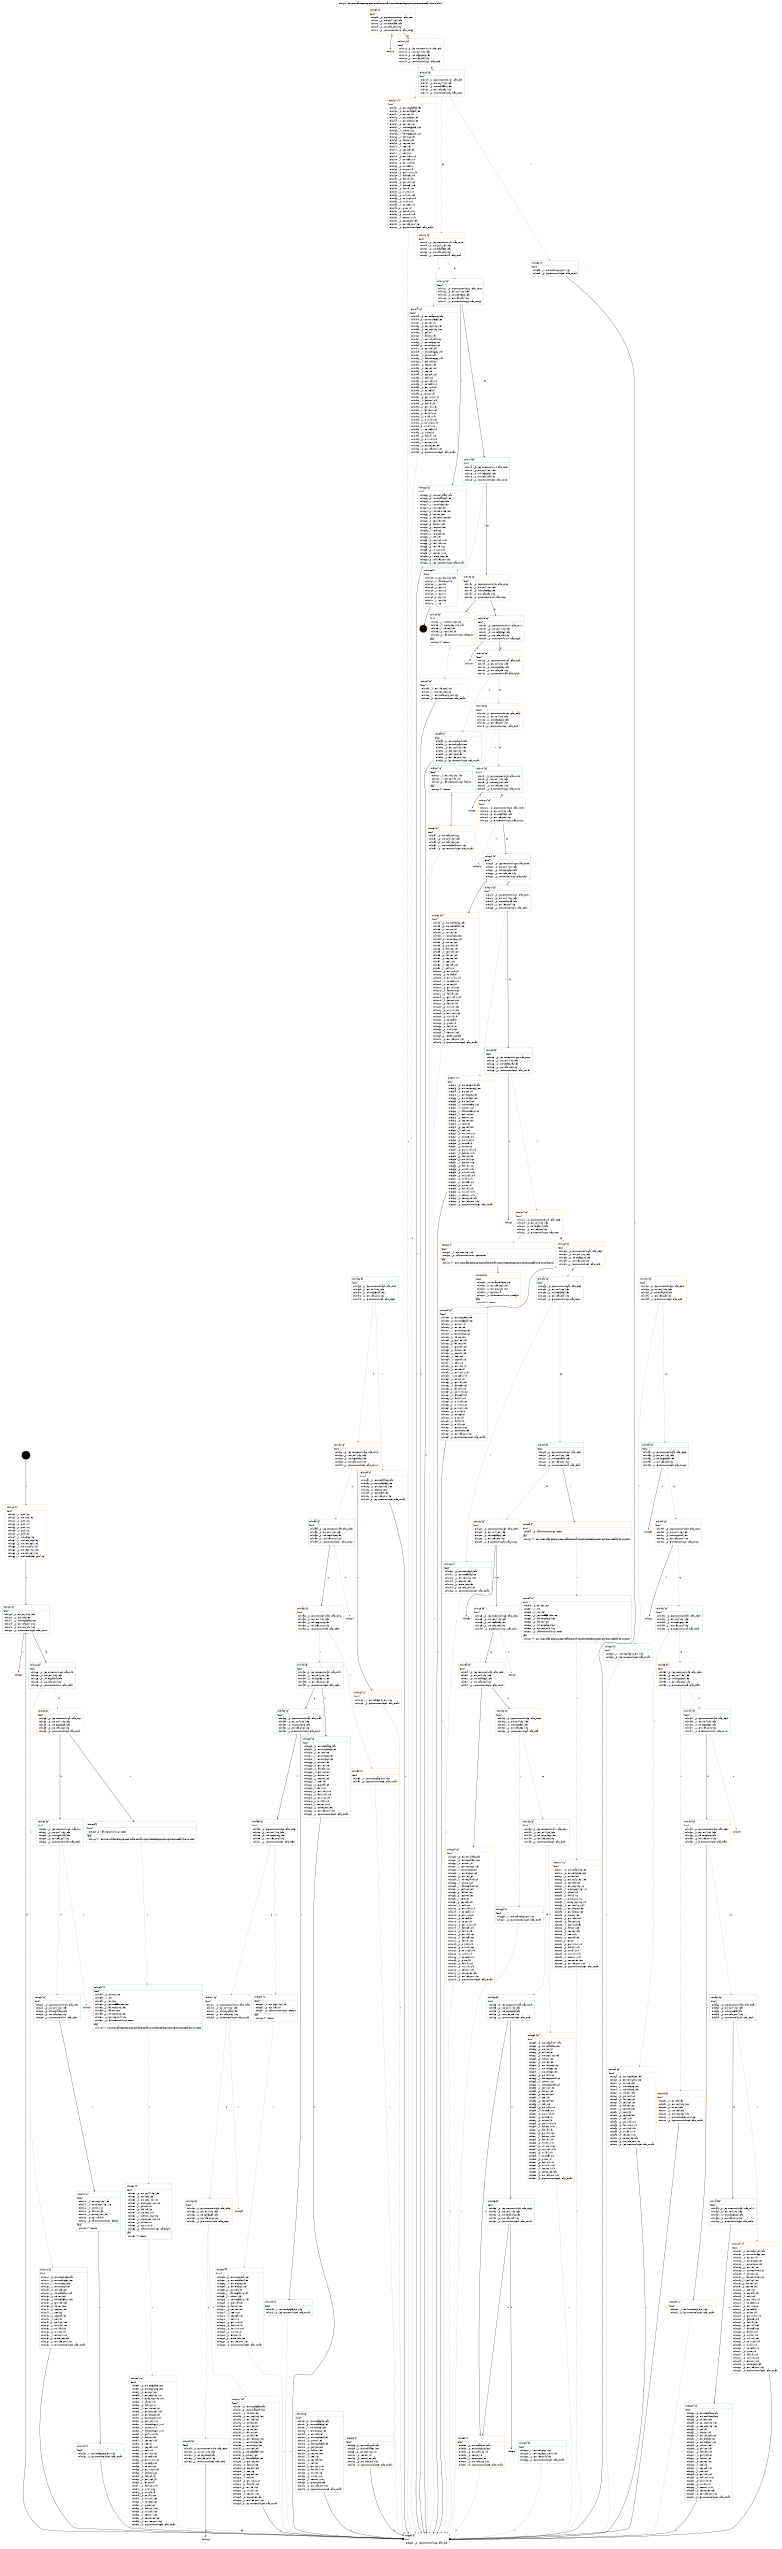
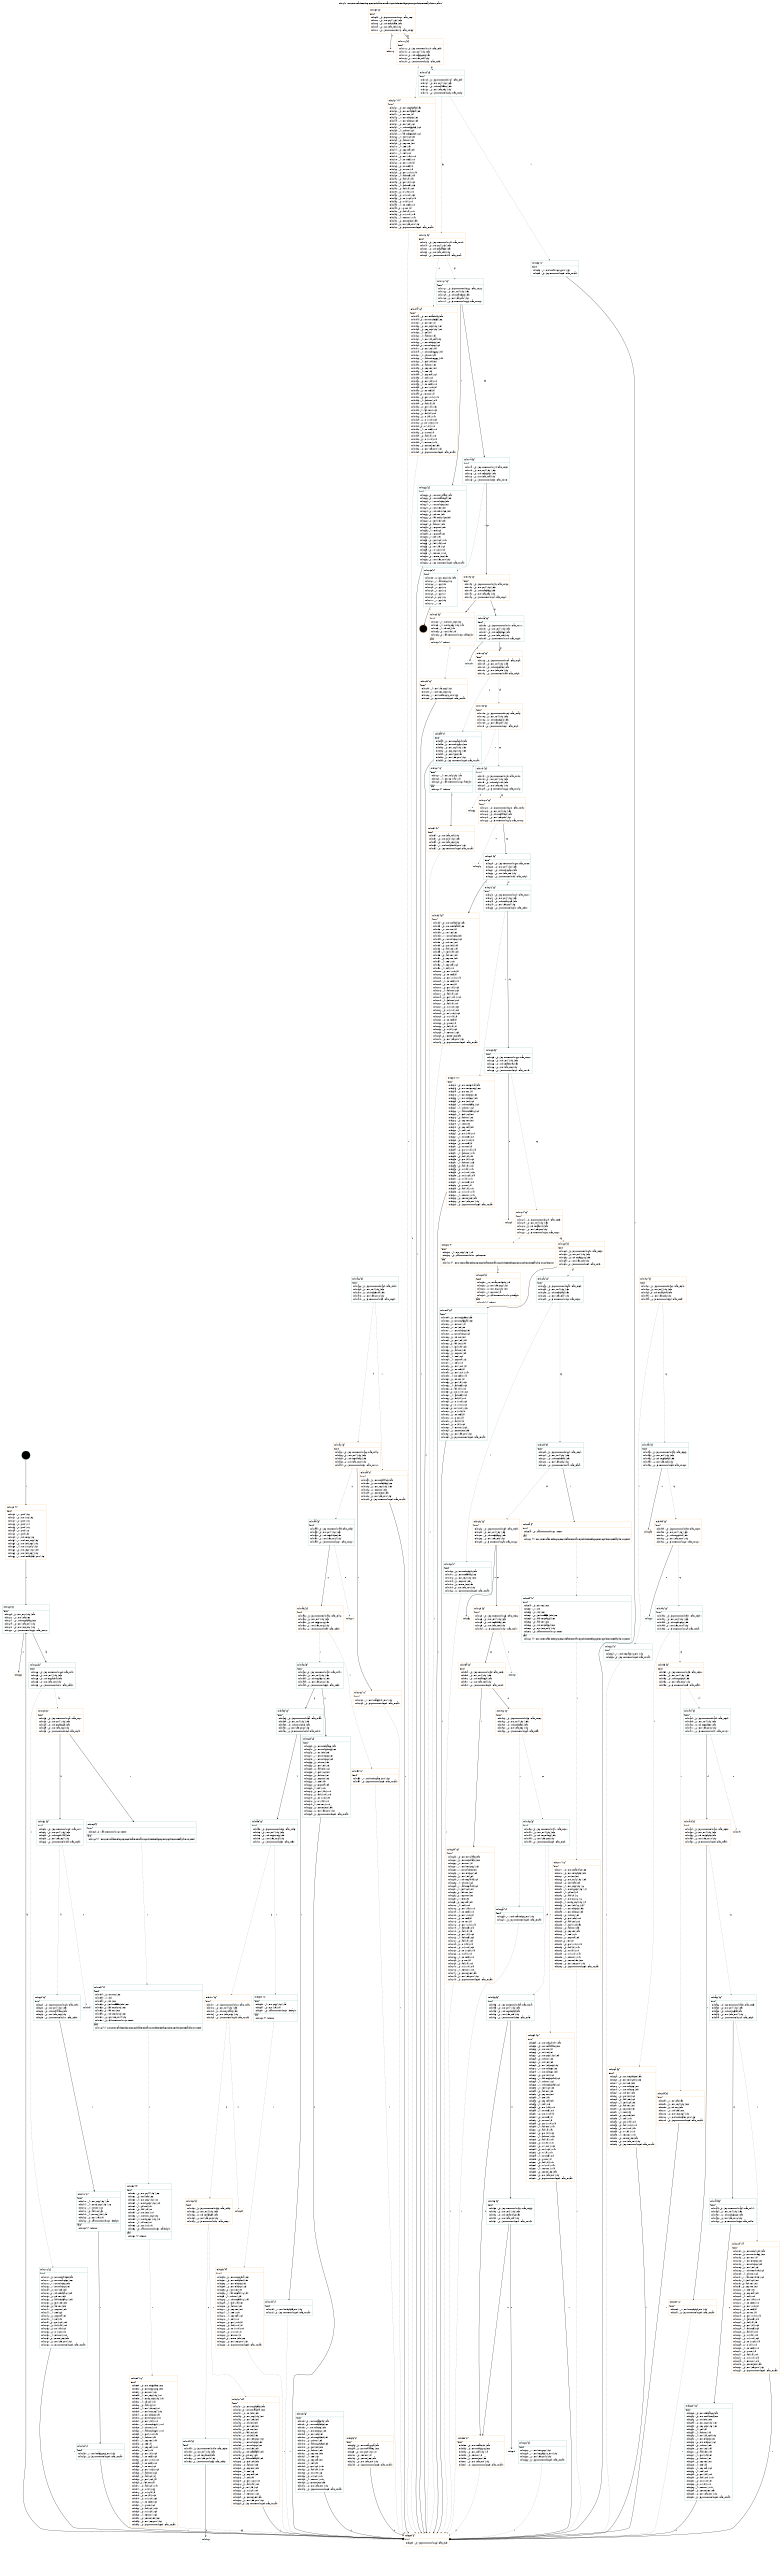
edge "0x4017f7 [25]" -> "0x402883": style bold -> dashed
edge "0x40185b [25]" -> "0x401874 [25]": label " 4" -> " 26"
edge "0x402259 [157]" -> "0x4028ed [5]": style dashed -> bold
